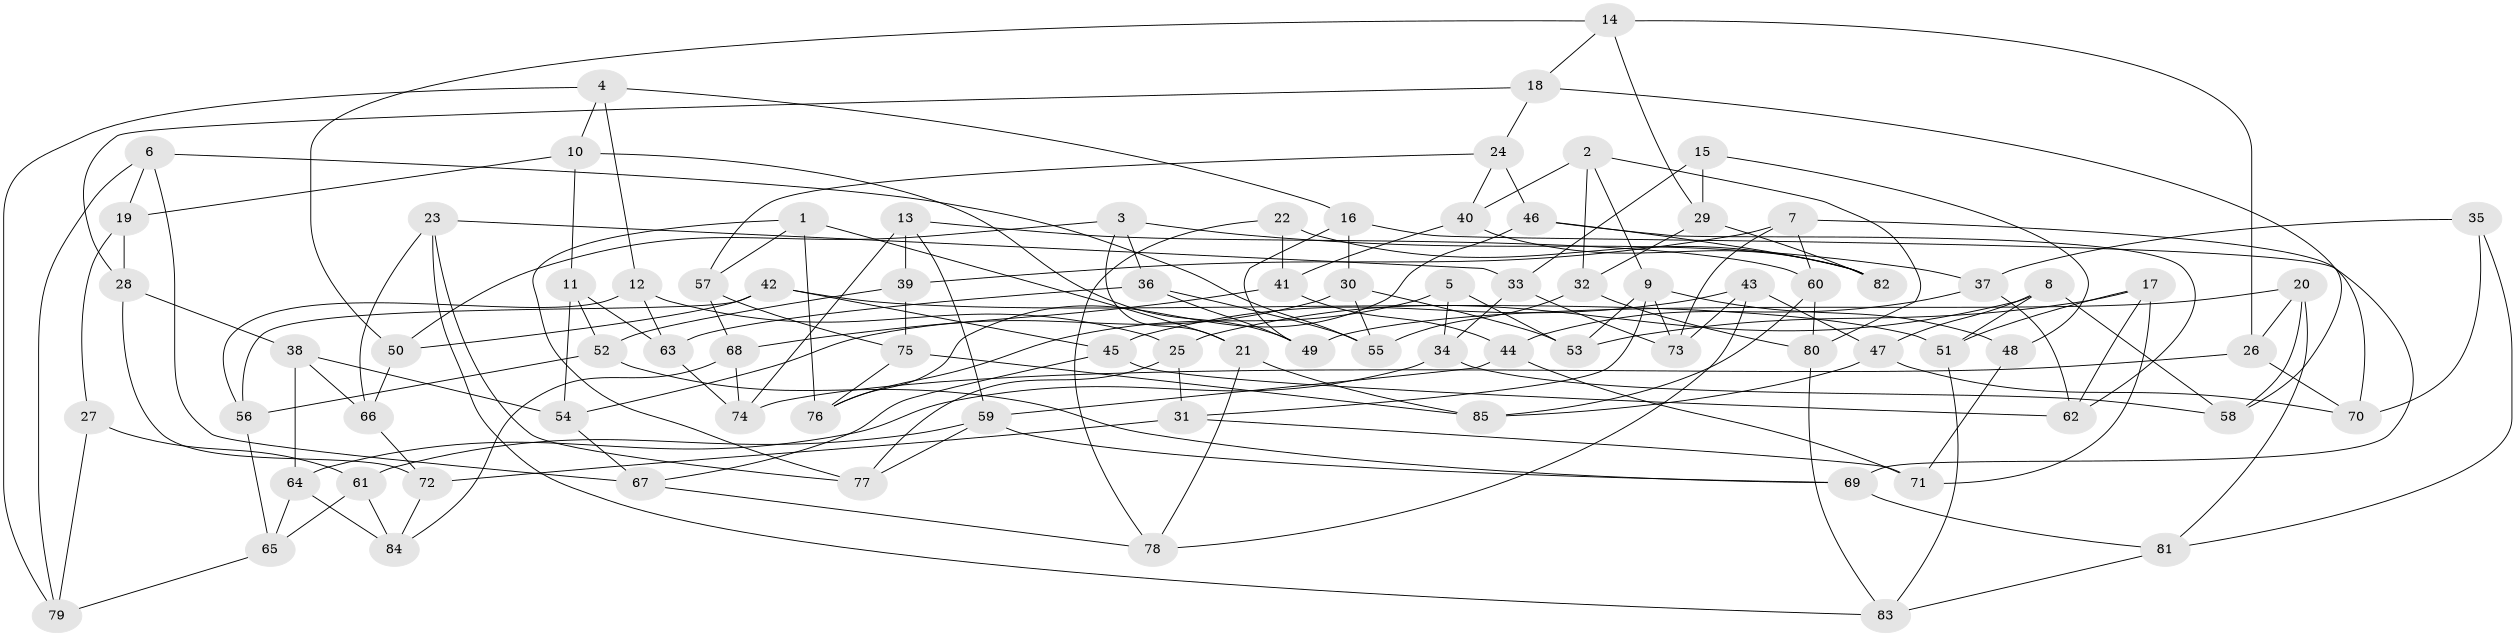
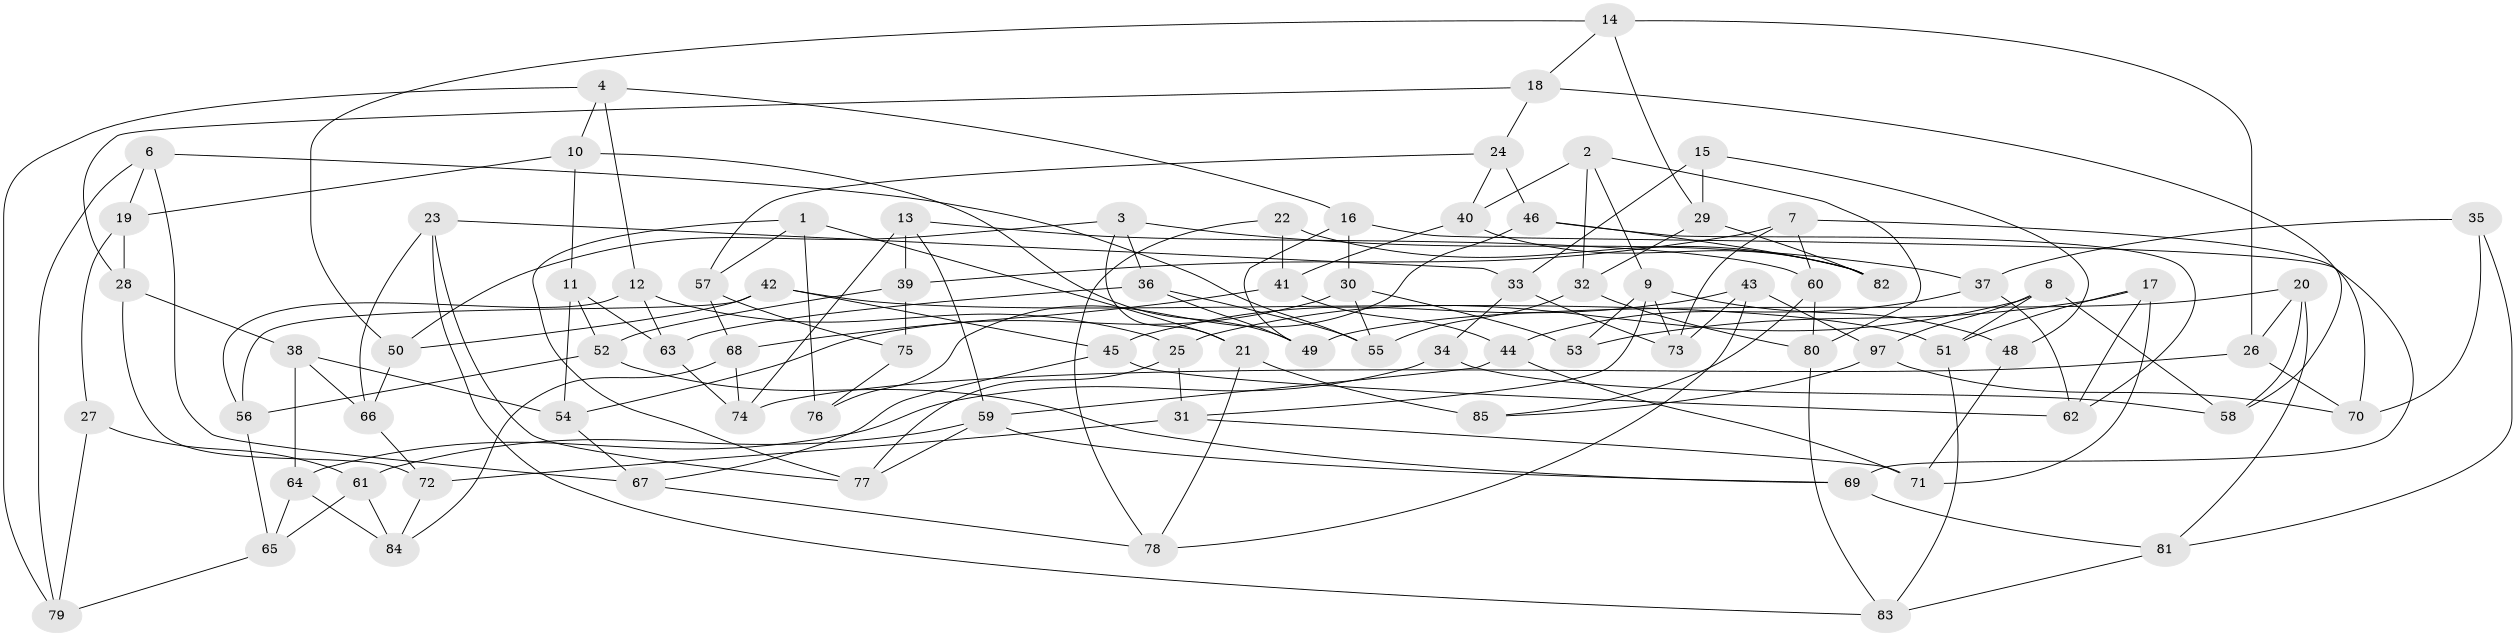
node "5": removed
node "47": label "47" -> "97"
edge "75" -- "85": removed
